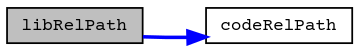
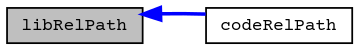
edge "libRelPath" -> "codeRelPath": reversed
